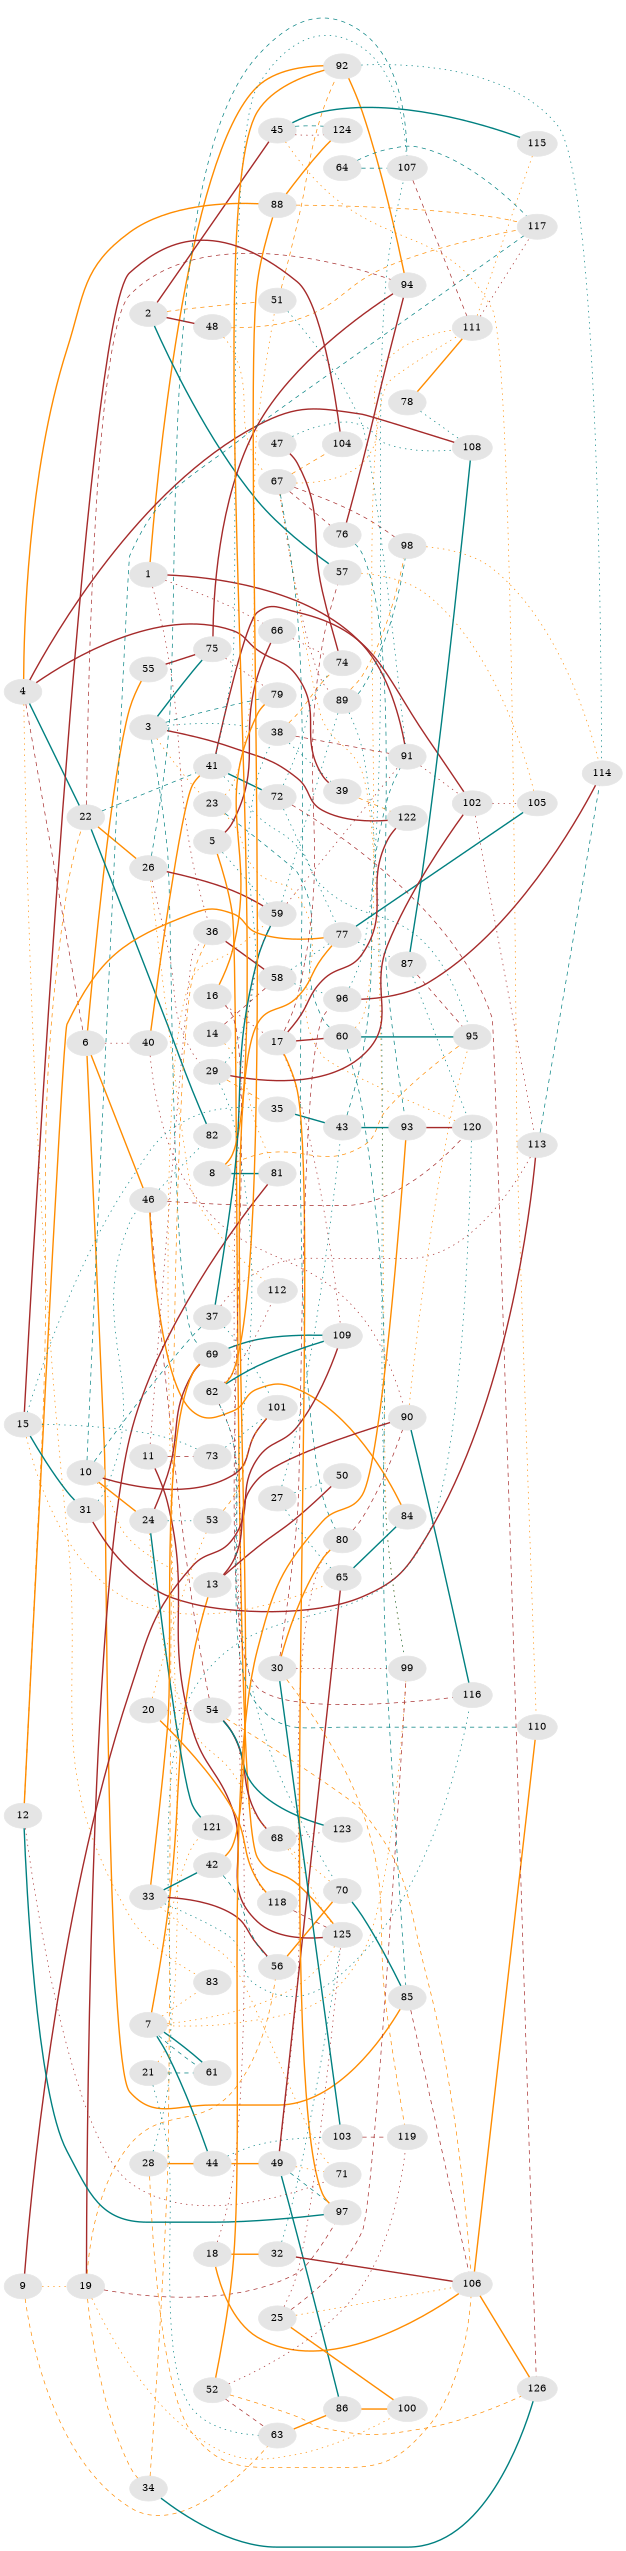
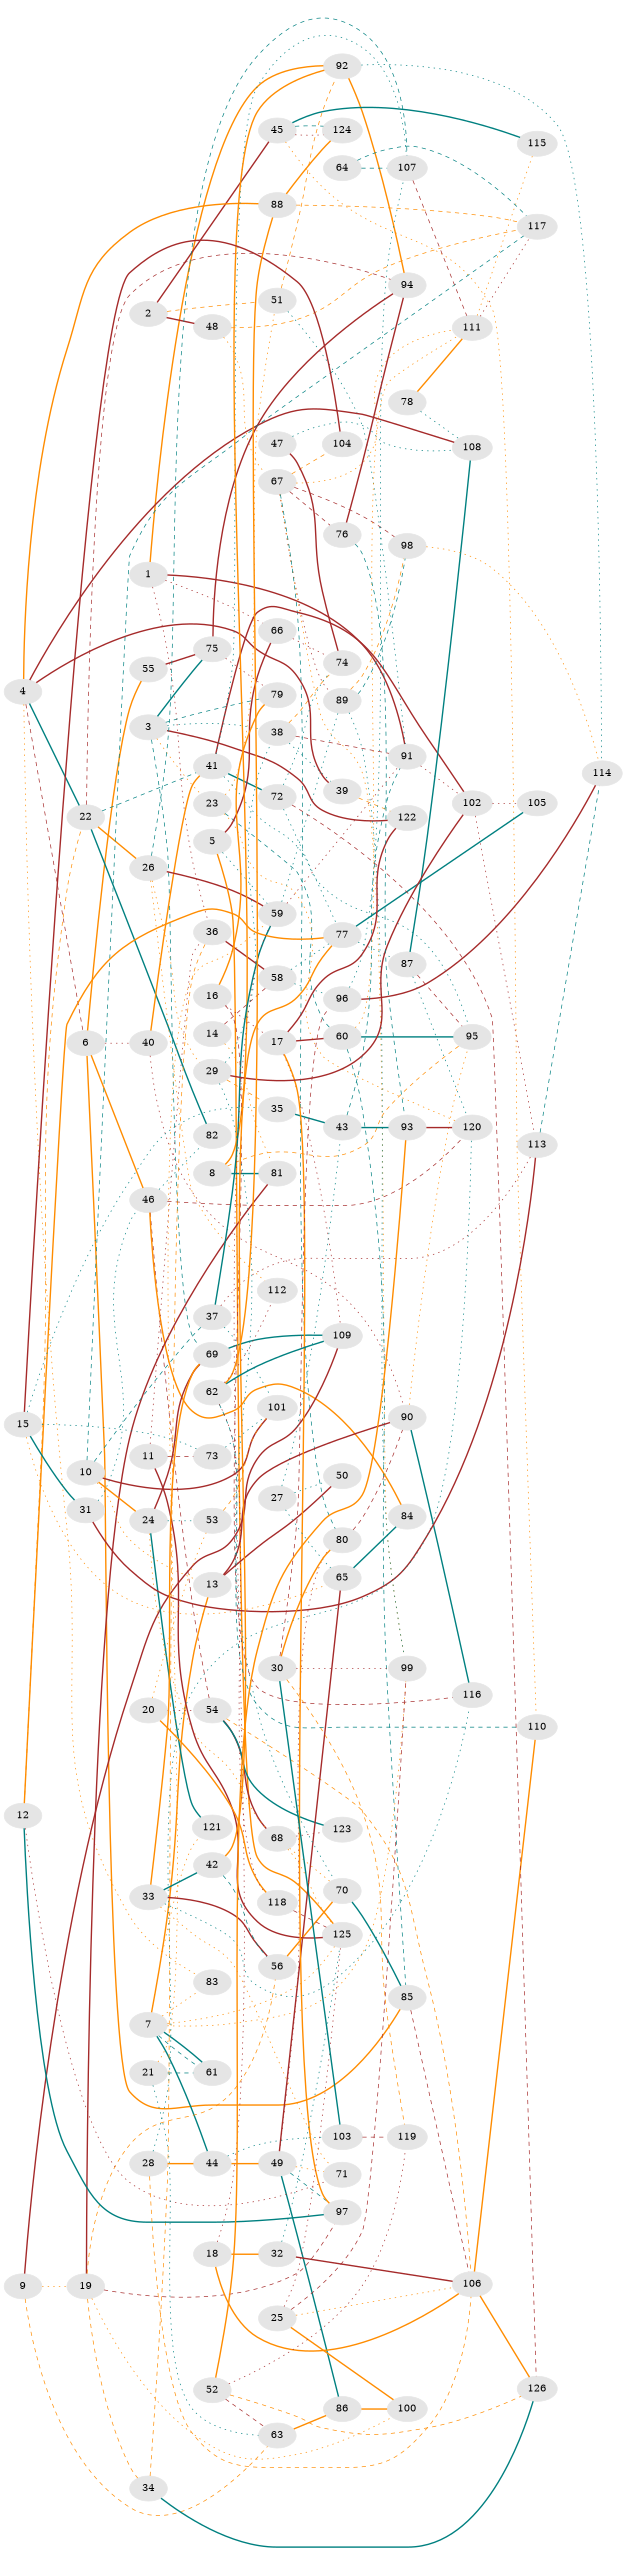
node "57": removed
edge "26" -- "29": color brown -> darkorange
